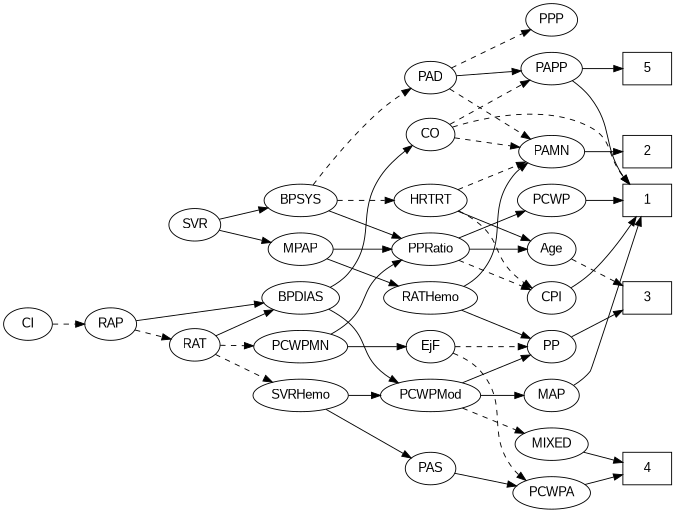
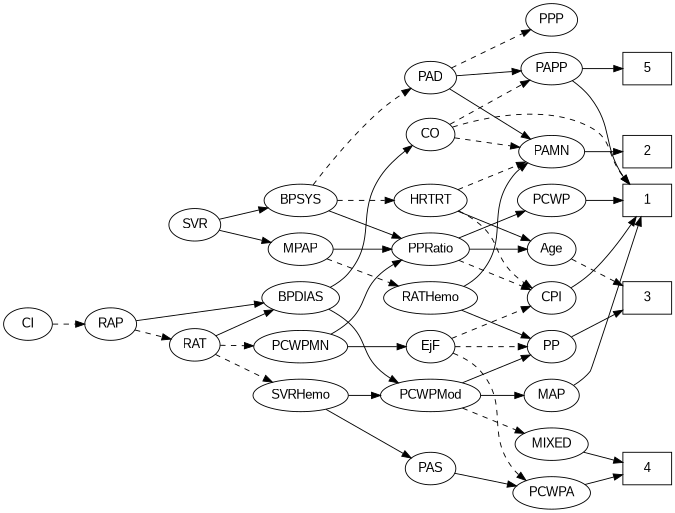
edge "PAD" -> "PAMN": style dashed -> solid
edge "MPAP" -> "RATHemo": style solid -> dashed
edge "EjF" -> "CPI": added
